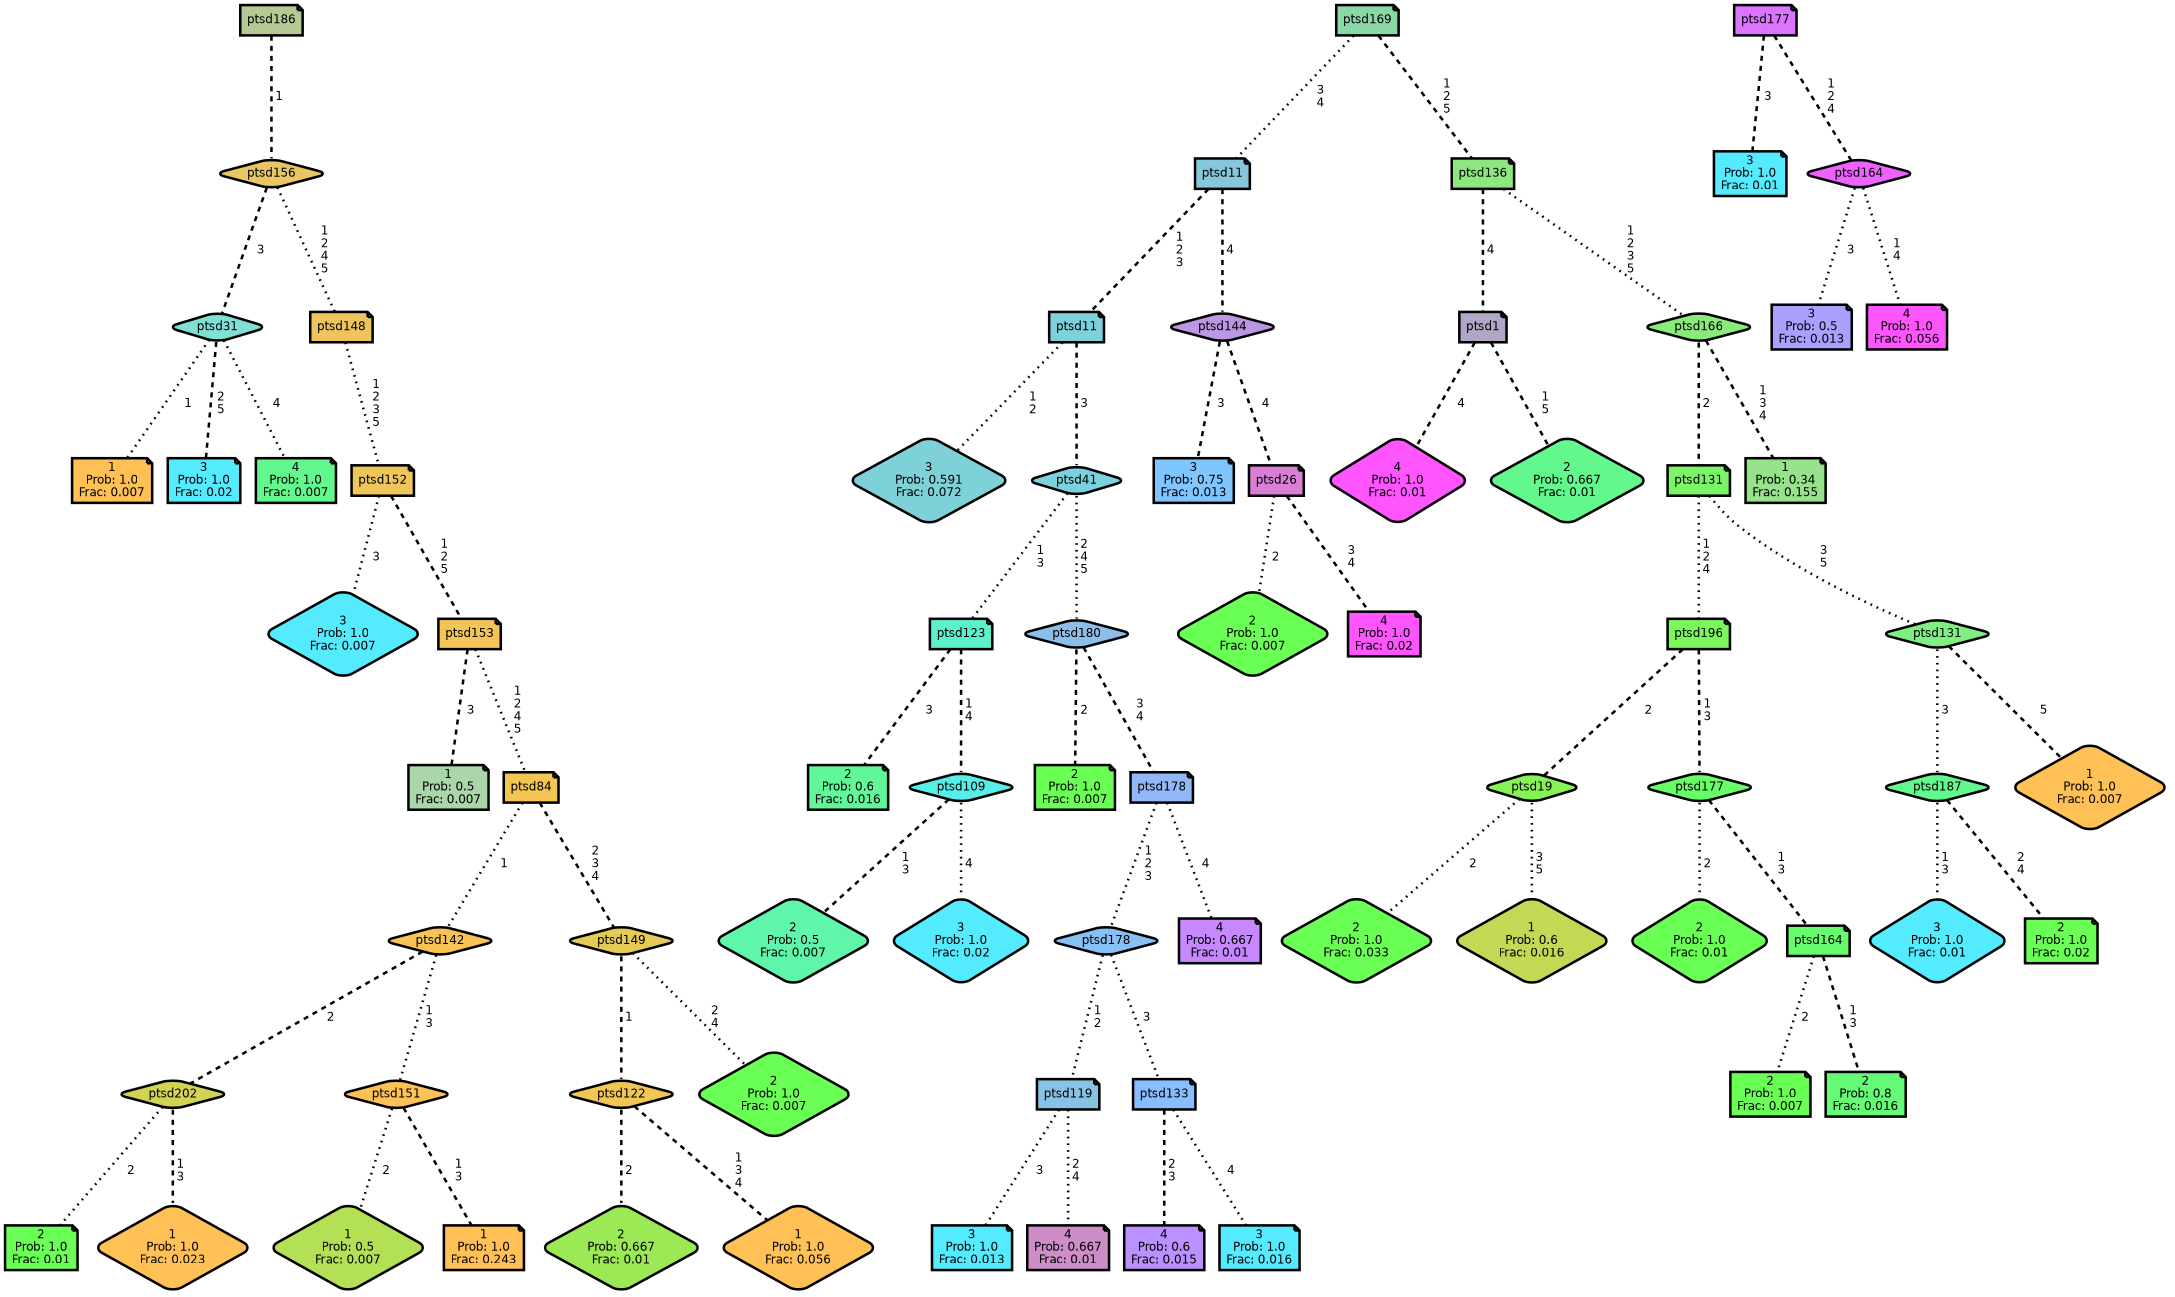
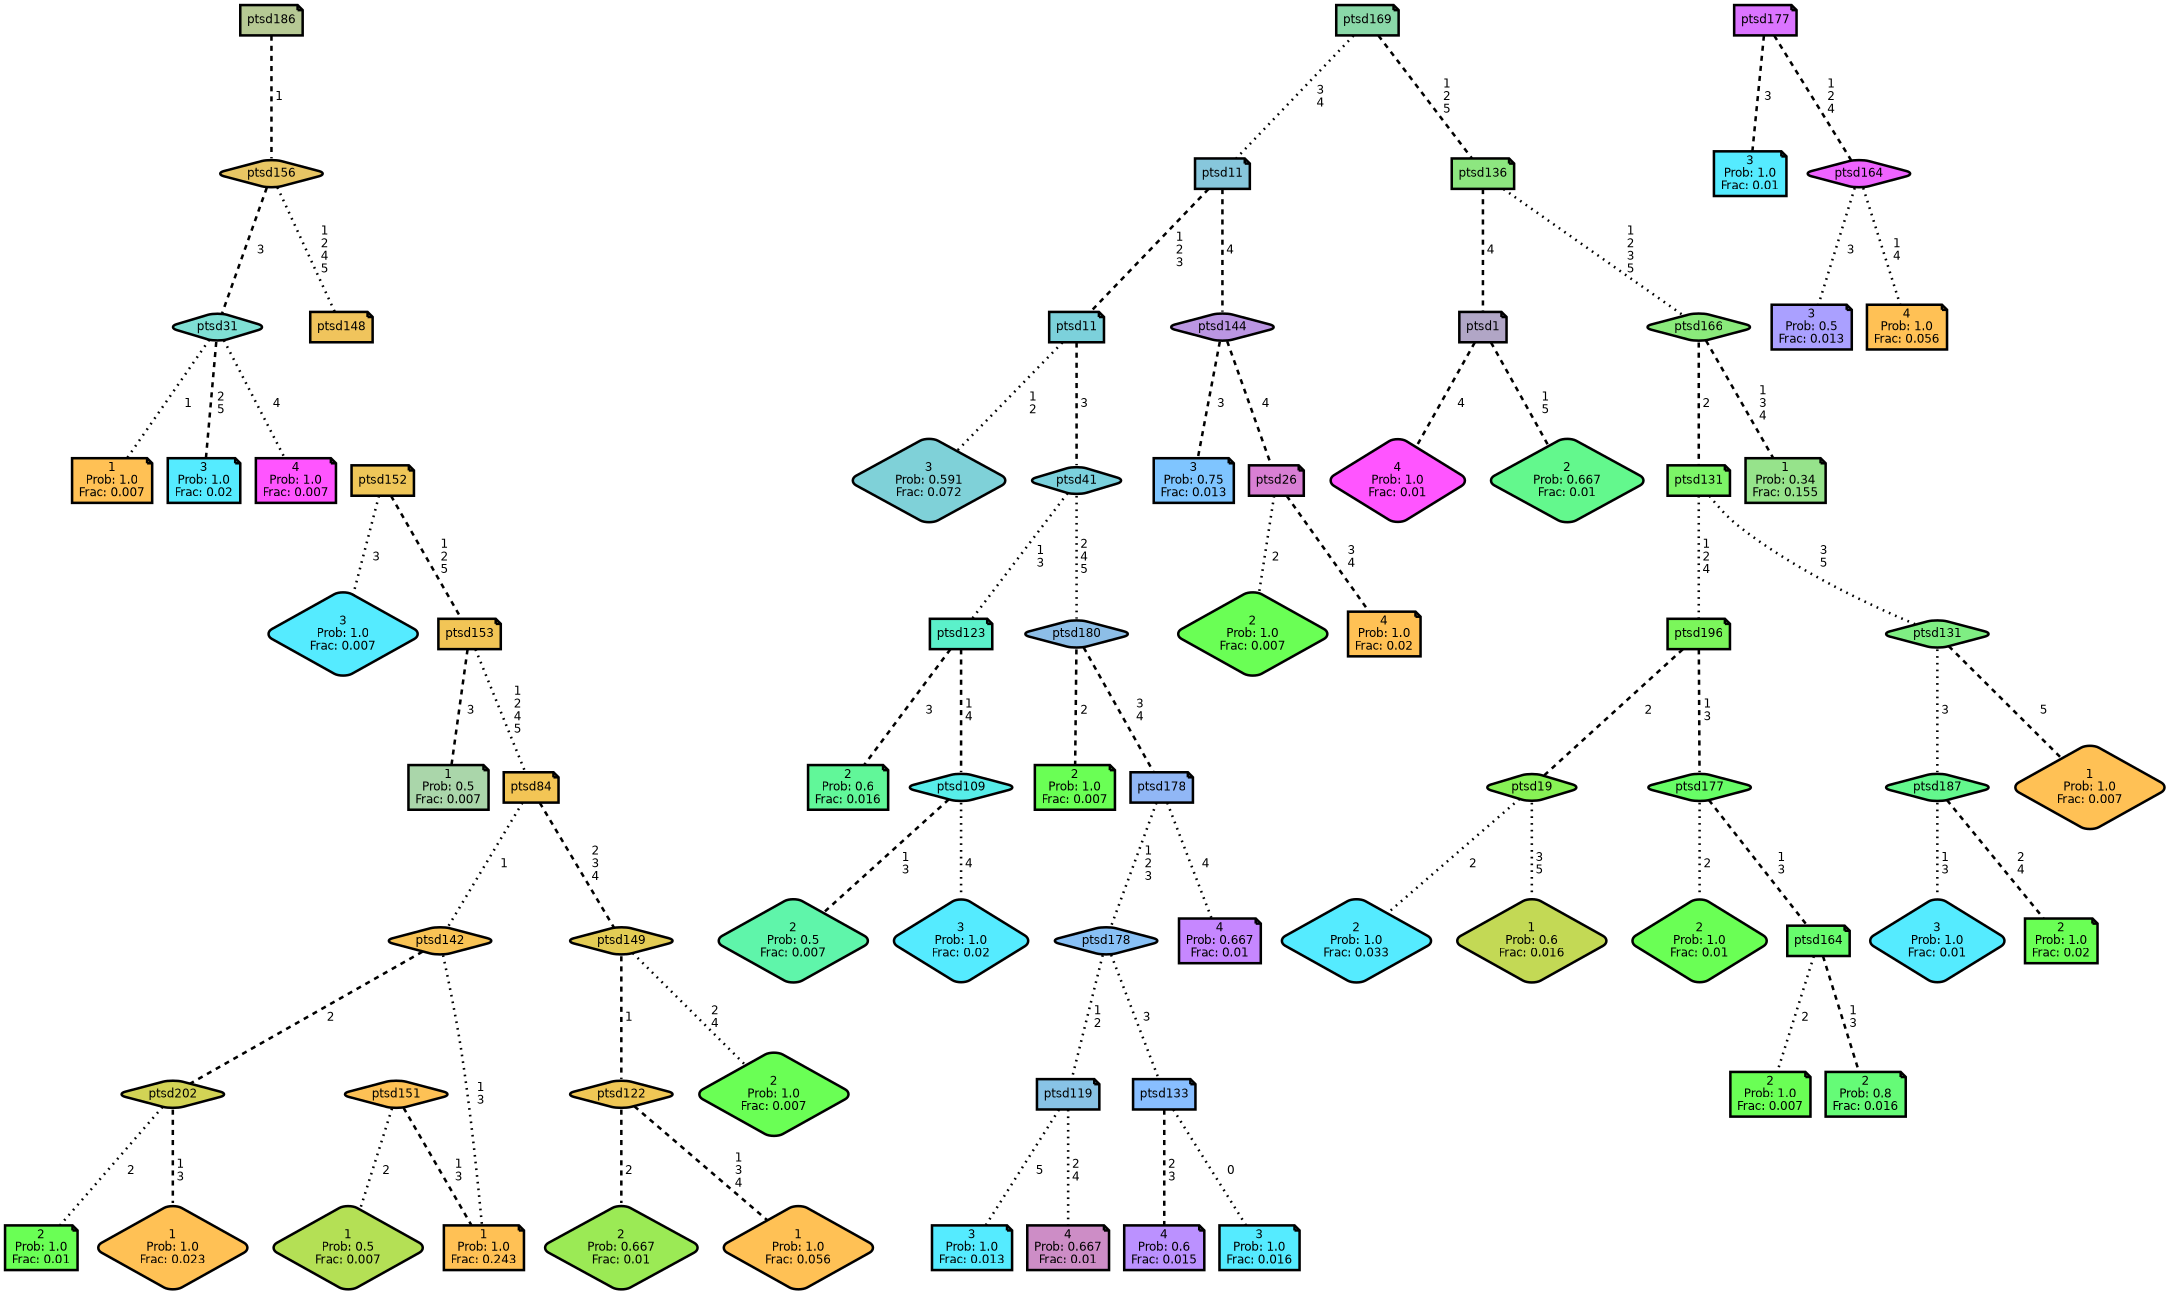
node "4 Prob: 1.0 Frac: 0.056": fillcolor #ff55ff -> #ffc155
edge "ptsd148" -- "ptsd152": removed, label "1 2 3 5"
node "4 Prob: 1.0 Frac: 0.007": fillcolor #63f88d -> #ff55ff
node "4 Prob: 1.0 Frac: 0.02": fillcolor #ff55ff -> #ffc155
node "2 Prob: 1.0 Frac: 0.033": fillcolor #6aff55 -> #55ebff
edge "ptsd142" -- "ptsd151": now "ptsd142" -- "1 Prob: 1.0 Frac: 0.243"
edge "ptsd119" -- "3 Prob: 1.0 Frac: 0.013": label " 3" -> " 5"
edge "ptsd133" -- "3 Prob: 1.0 Frac: 0.016": label " 4" -> " 0"
